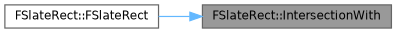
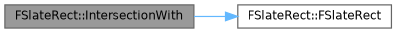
edge "FSlateRect::FSlateRect" -> "FSlateRect::IntersectionWith": reversed
